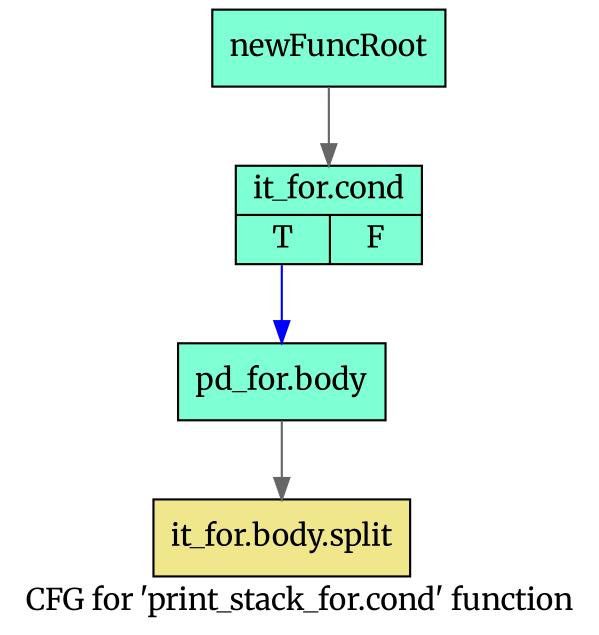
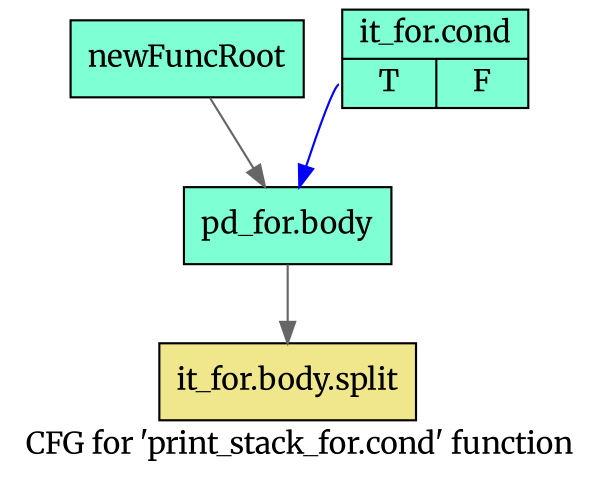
edge "newFuncRoot" -> "it_for.cond": now "newFuncRoot" -> "pd_for.body"
